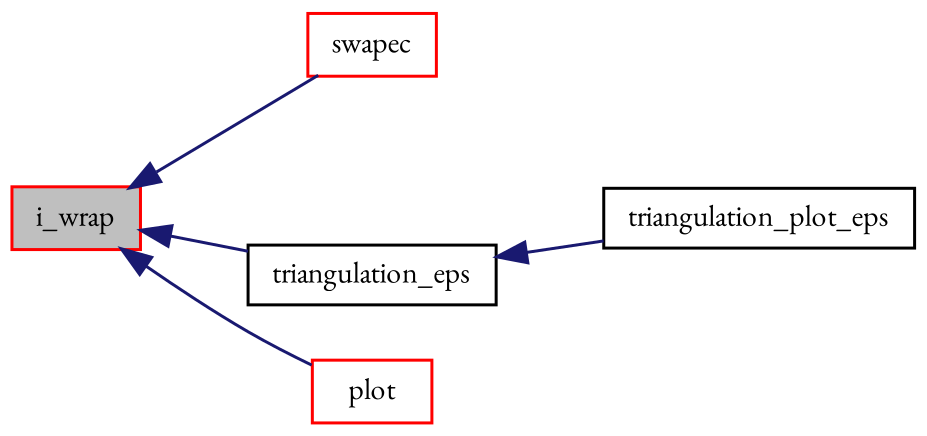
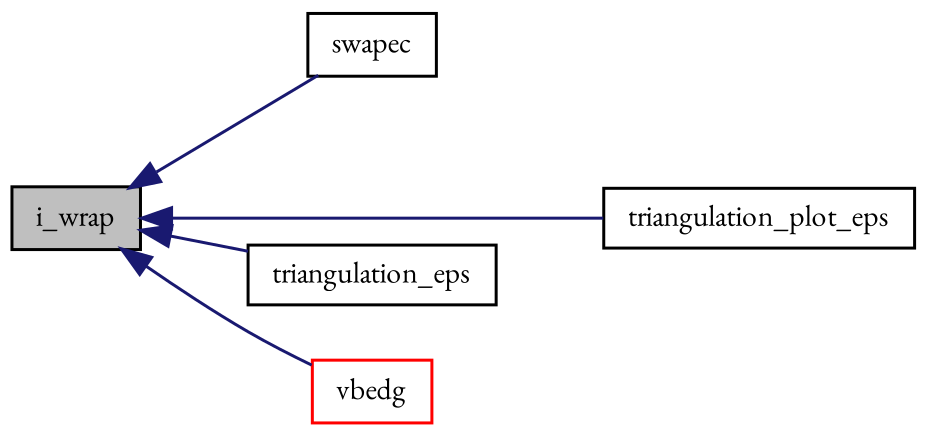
node "swapec": color red -> black
node "i_wrap": color red -> black
edge "triangulation_plot_eps" -> "triangulation_eps": now "triangulation_plot_eps" -> "i_wrap"
node "plot": label "plot" -> "vbedg"
